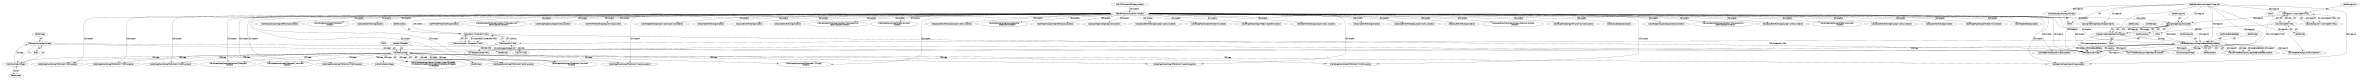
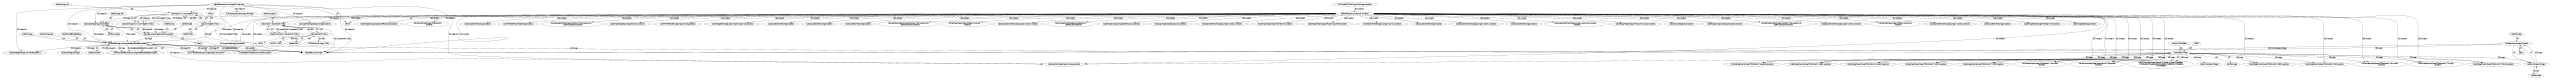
node "(Call,TIFFGetProperties(tiff,image,exception))": label "(Call,TIFFGetProperties(tiff,image,exception))" -> "(TIFFCloseBlob,TIFFGetProperties(tiff,image,exception))"
edge "(MethodParameterIn,ExceptionInfo *exception)" -> "(Call,TIFFReadPhotoshopLayers(image,image_info,exception))": reversed
edge "1000187" -> "(Call,(ExceptionInfo *) NULL)": reversed
